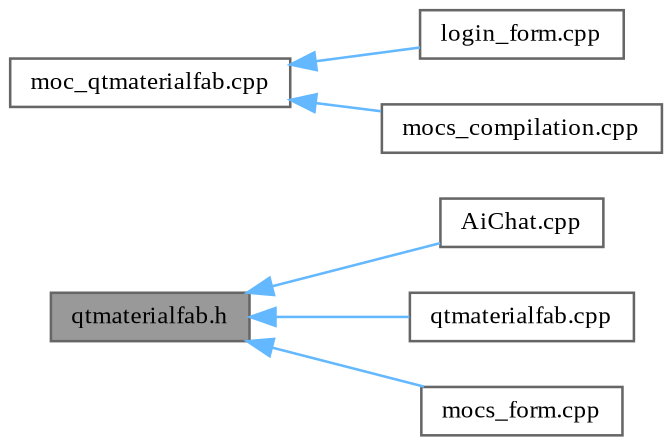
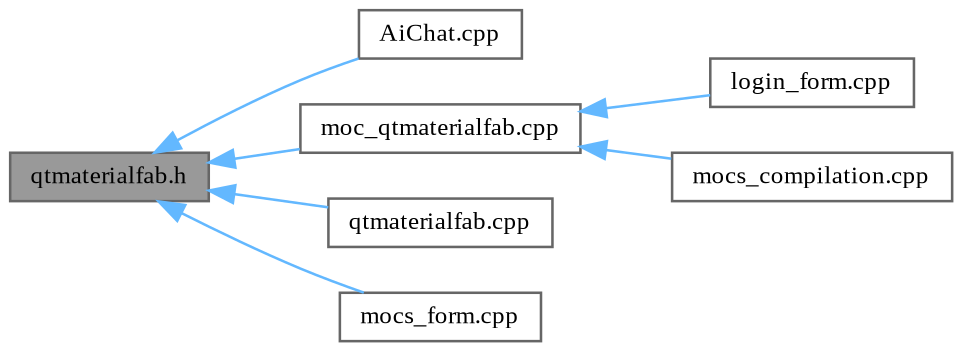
edge "moc_qtmaterialfab.cpp" -> "qtmaterialfab.h": added
